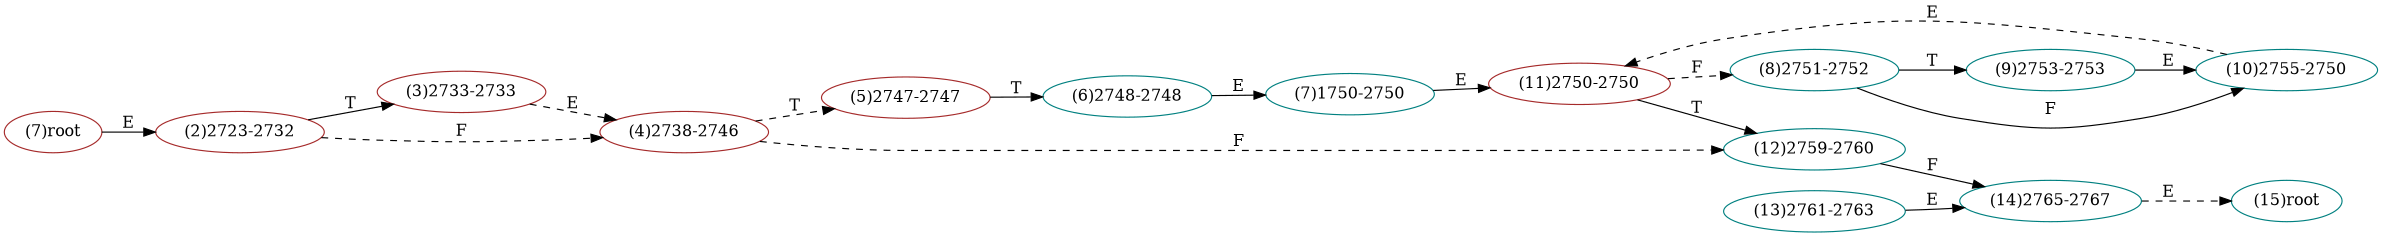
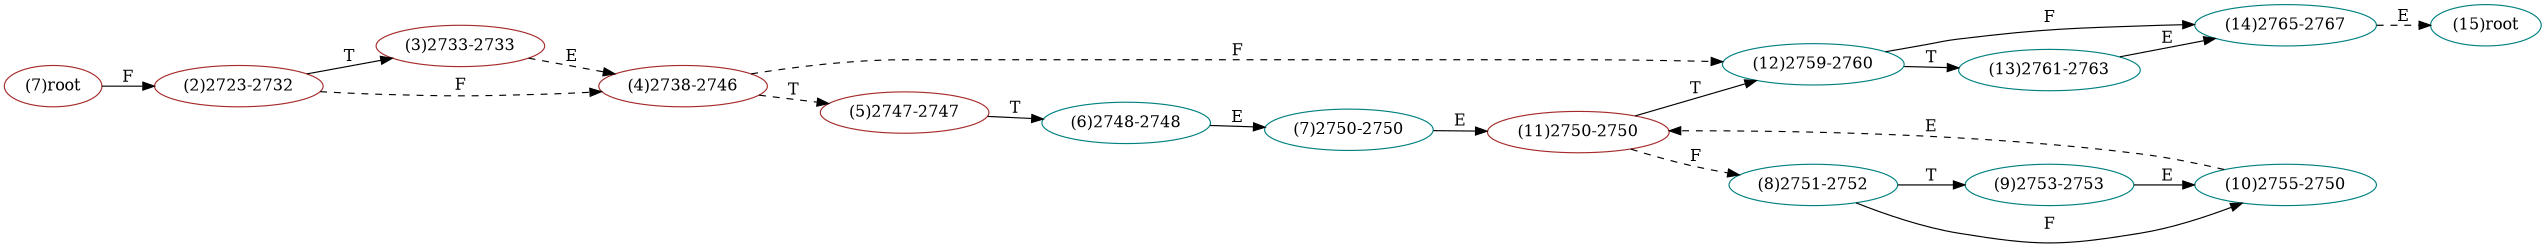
edge "(12)2759-2760" -> "(13)2761-2763": added, label "T"
node "(7)1750-2750": label "(7)1750-2750" -> "(7)2750-2750"
edge "(7)root" -> "(2)2723-2732": label "E" -> "F"
